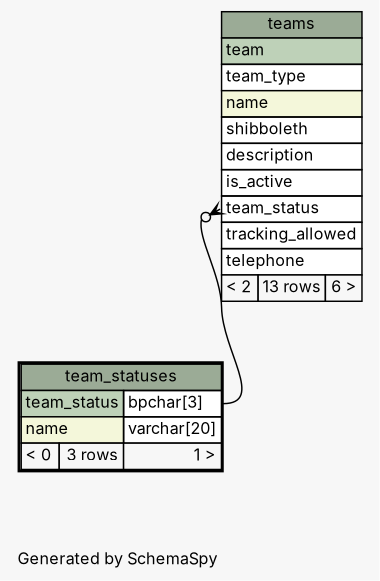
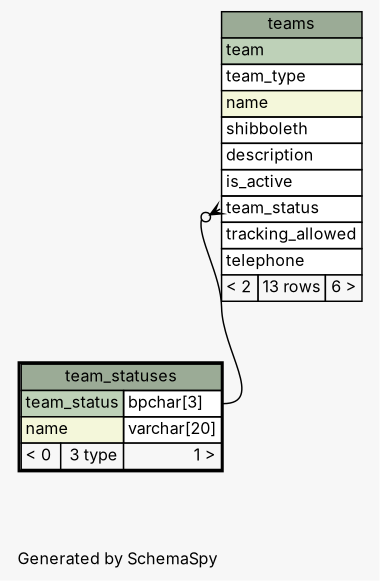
node "team_statuses": text "3 rows" -> "3 type"
